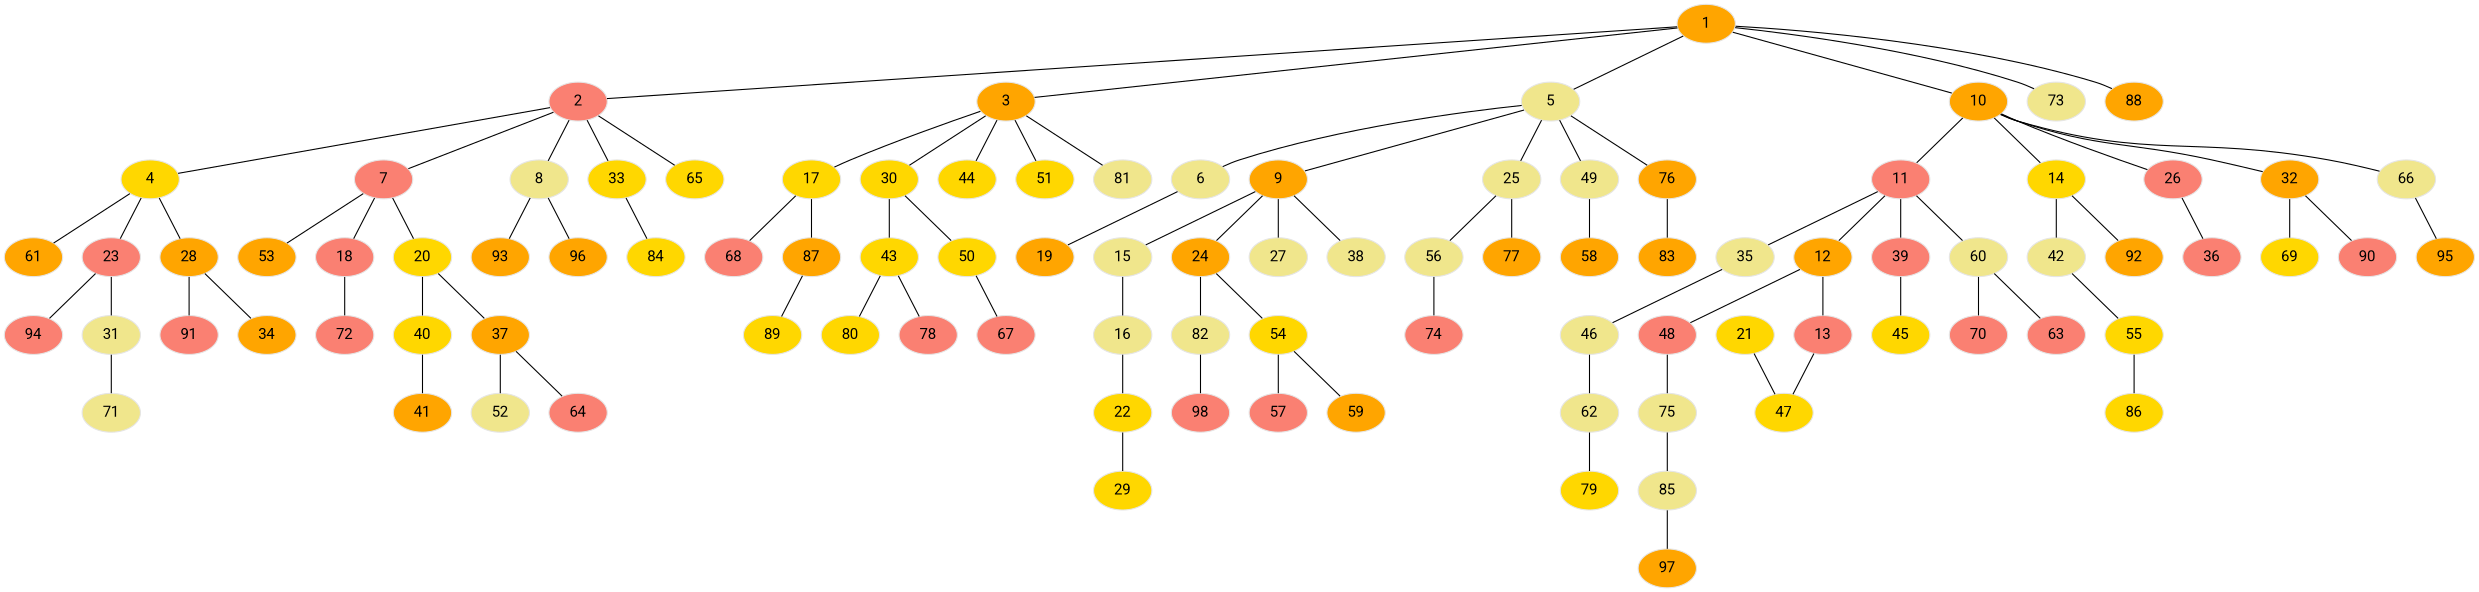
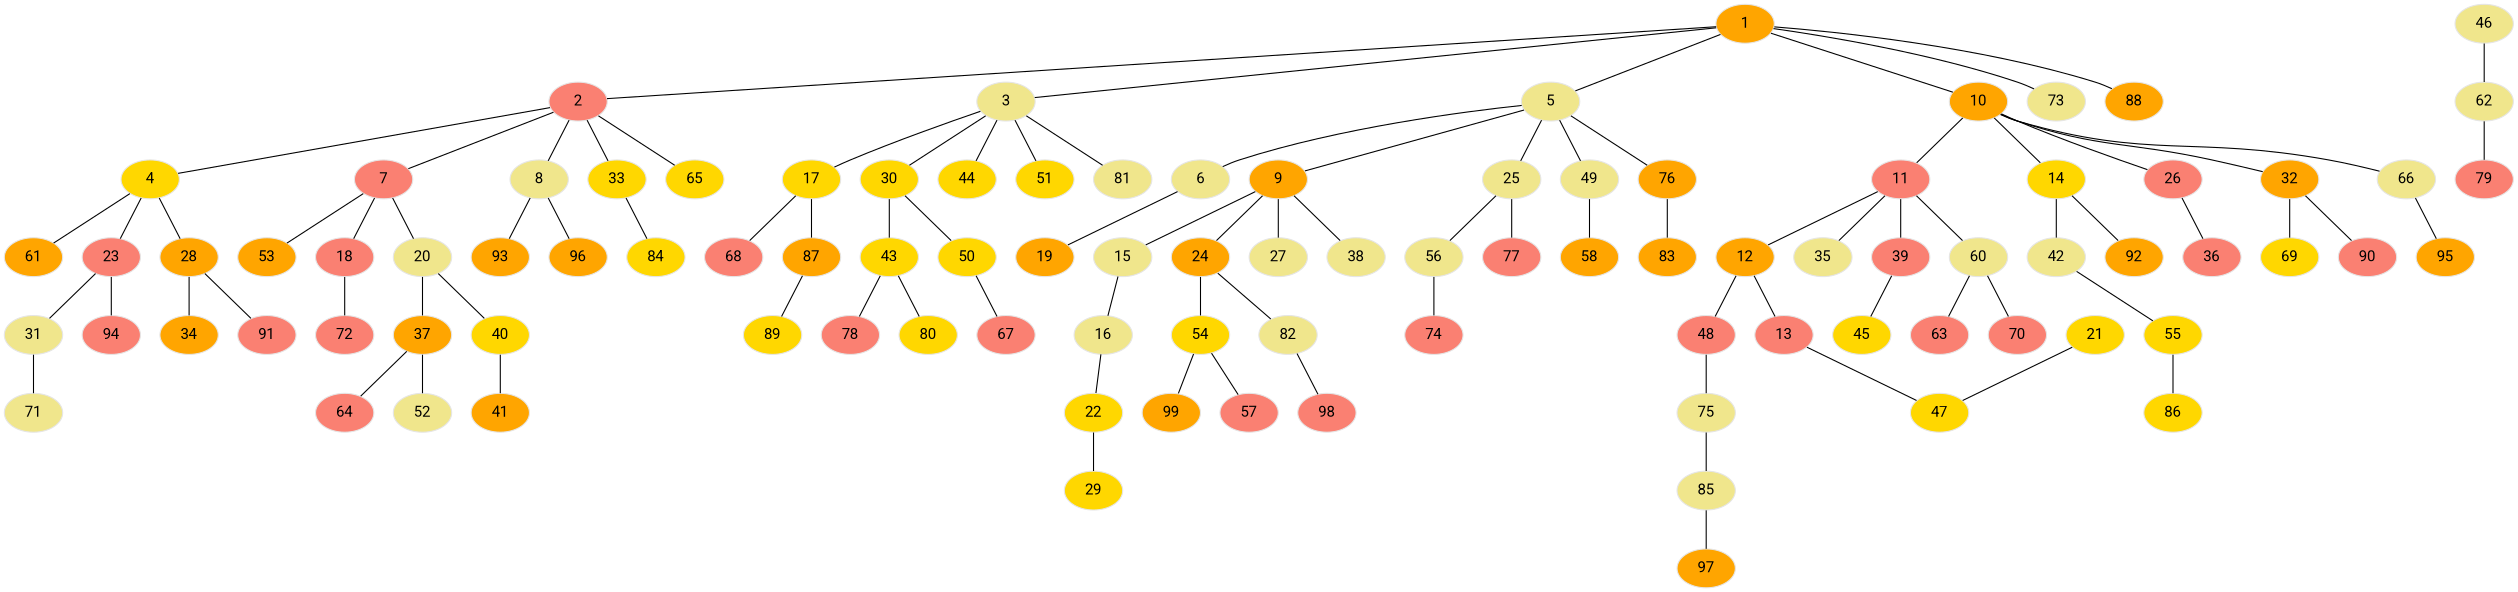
node "3": fillcolor orange -> khaki
node "20": fillcolor gold -> khaki
node "77": fillcolor orange -> salmon
edge "35" -- "46": removed
node "59": label "59" -> "99"
node "79": fillcolor gold -> salmon
